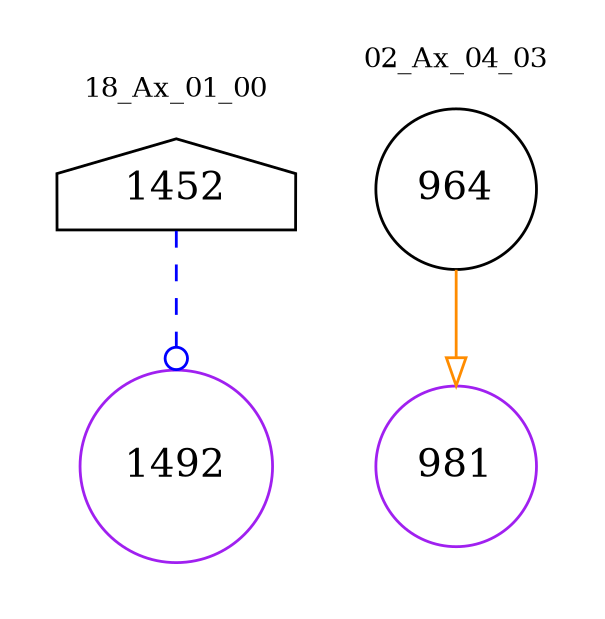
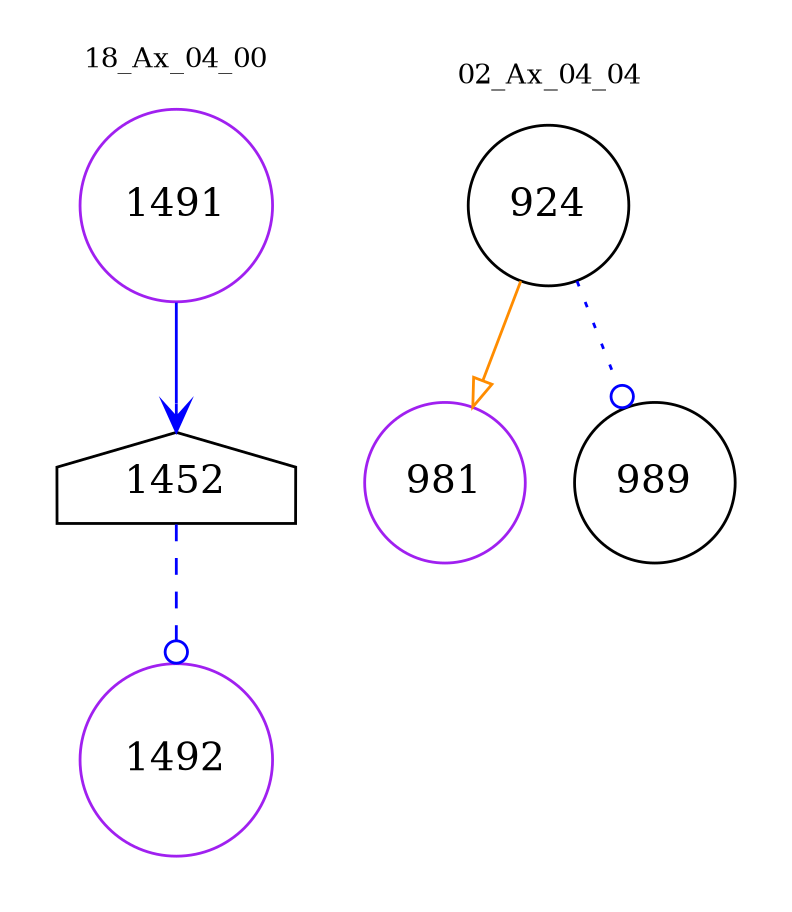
cluster "02_Ax_04_03": label "02_Ax_04_03" -> "02_Ax_04_04"
cluster "18_Ax_01_00": label "18_Ax_01_00" -> "18_Ax_04_00"
node "964": label "964" -> "924"
node "1491": added
node "989": added
